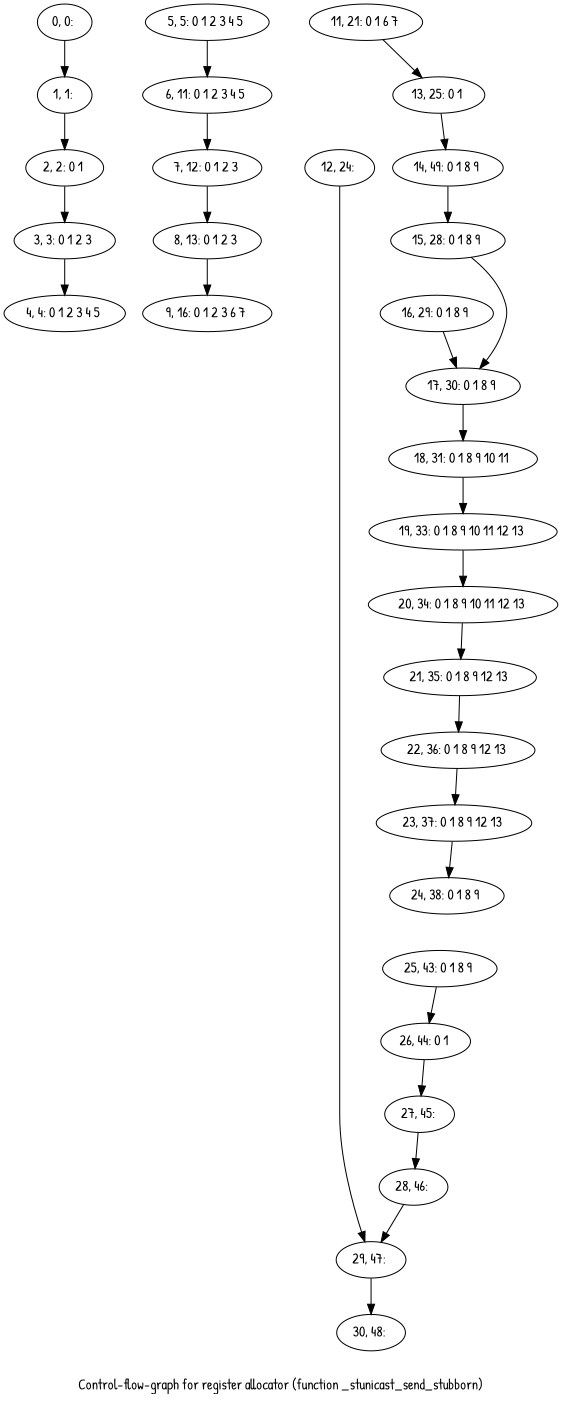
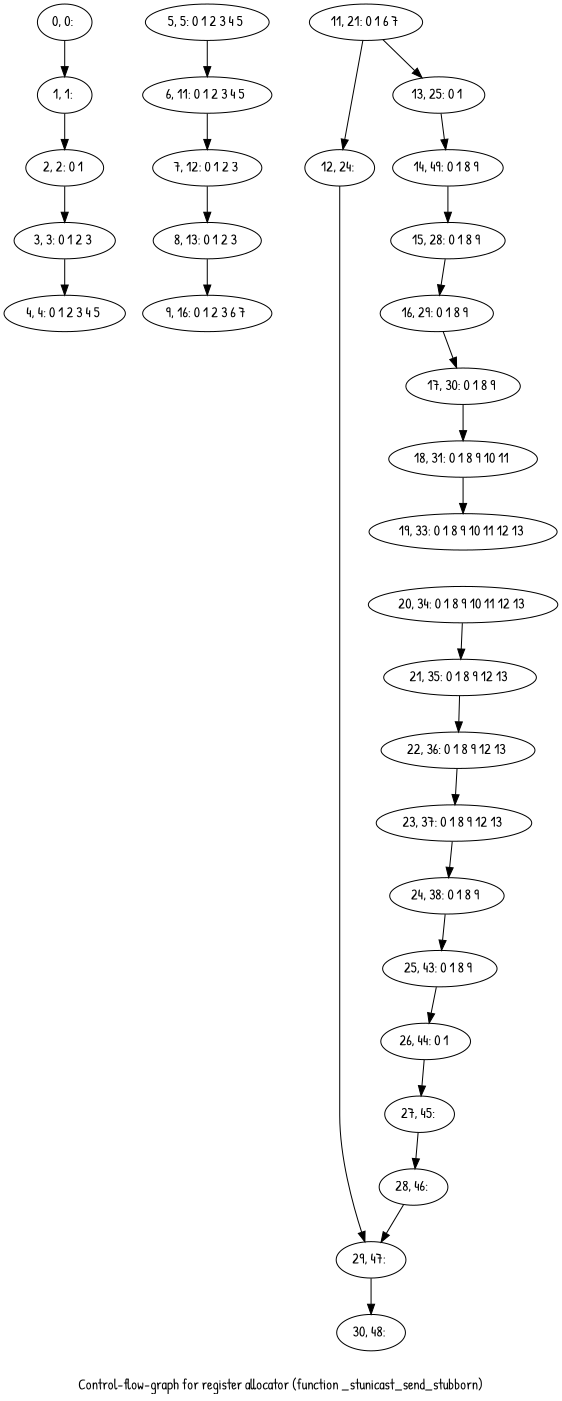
edge "11, 21: 0 1 6 7" -> "12, 24:": added
edge "15, 28: 0 1 8 9" -> "17, 30: 0 1 8 9": now "15, 28: 0 1 8 9" -> "16, 29: 0 1 8 9"
edge "19, 33: 0 1 8 9 10 11 12 13" -> "20, 34: 0 1 8 9 10 11 12 13": removed
edge "24, 38: 0 1 8 9" -> "25, 43: 0 1 8 9": added
